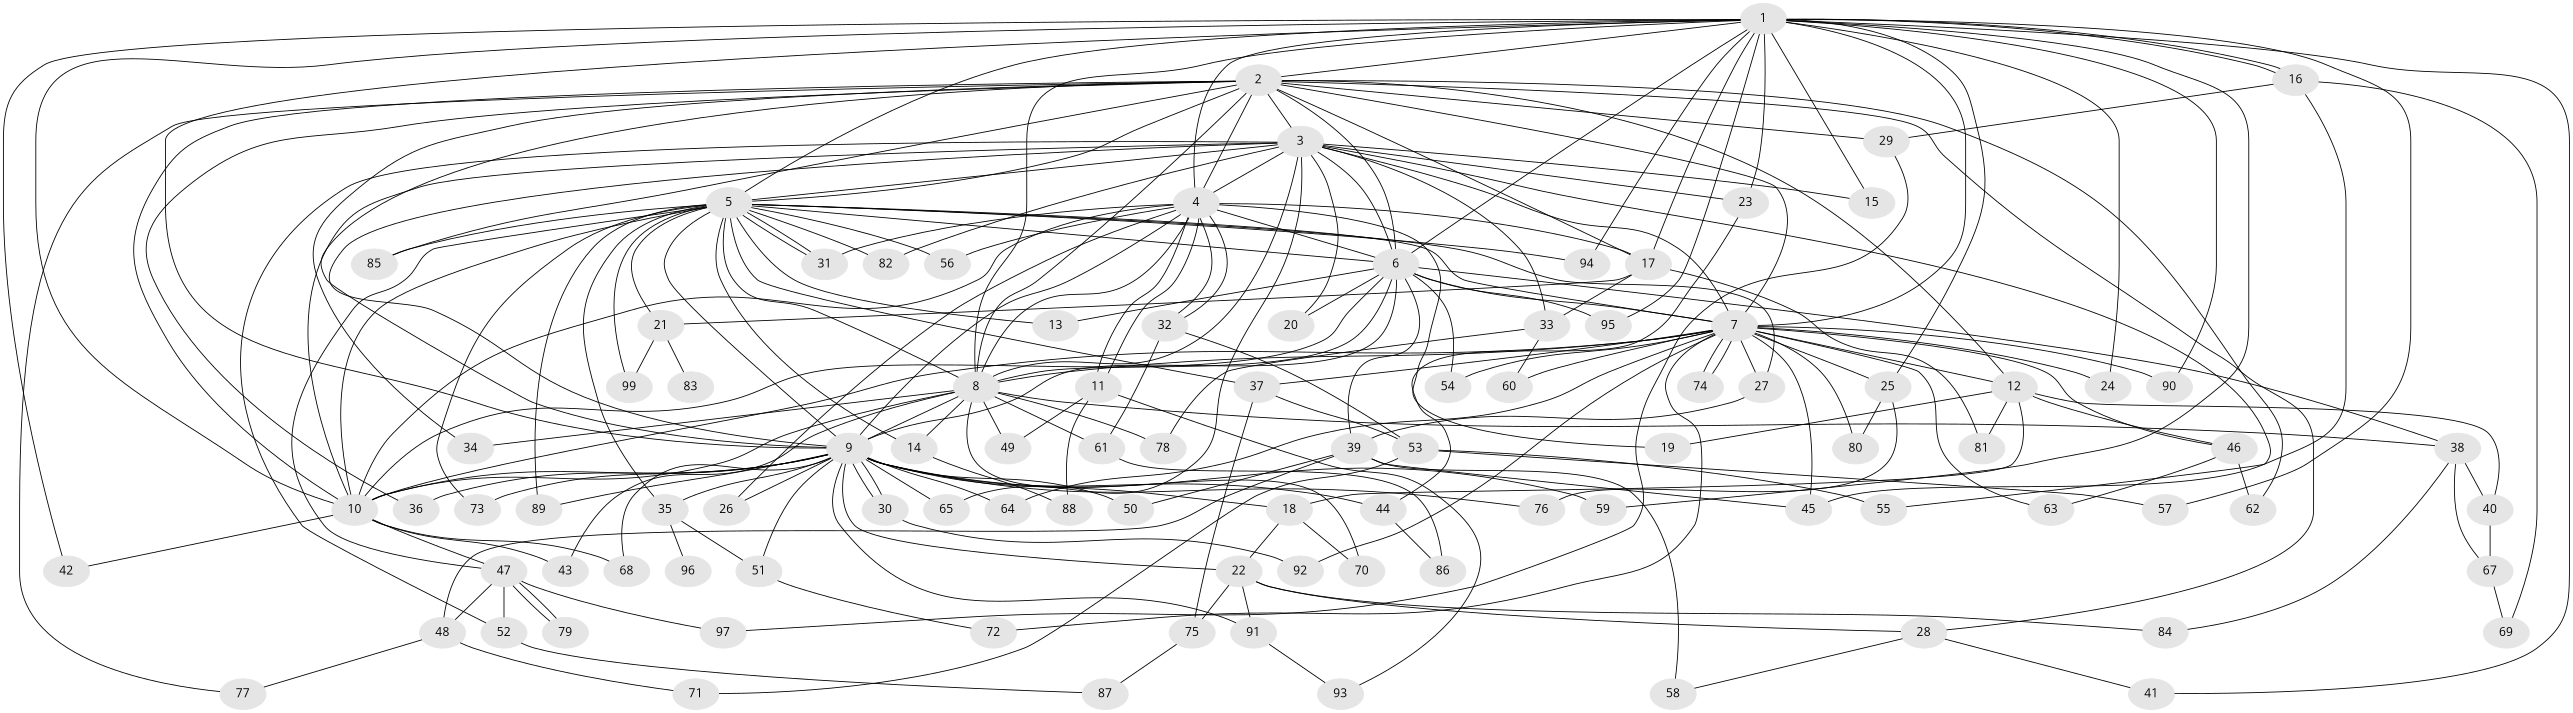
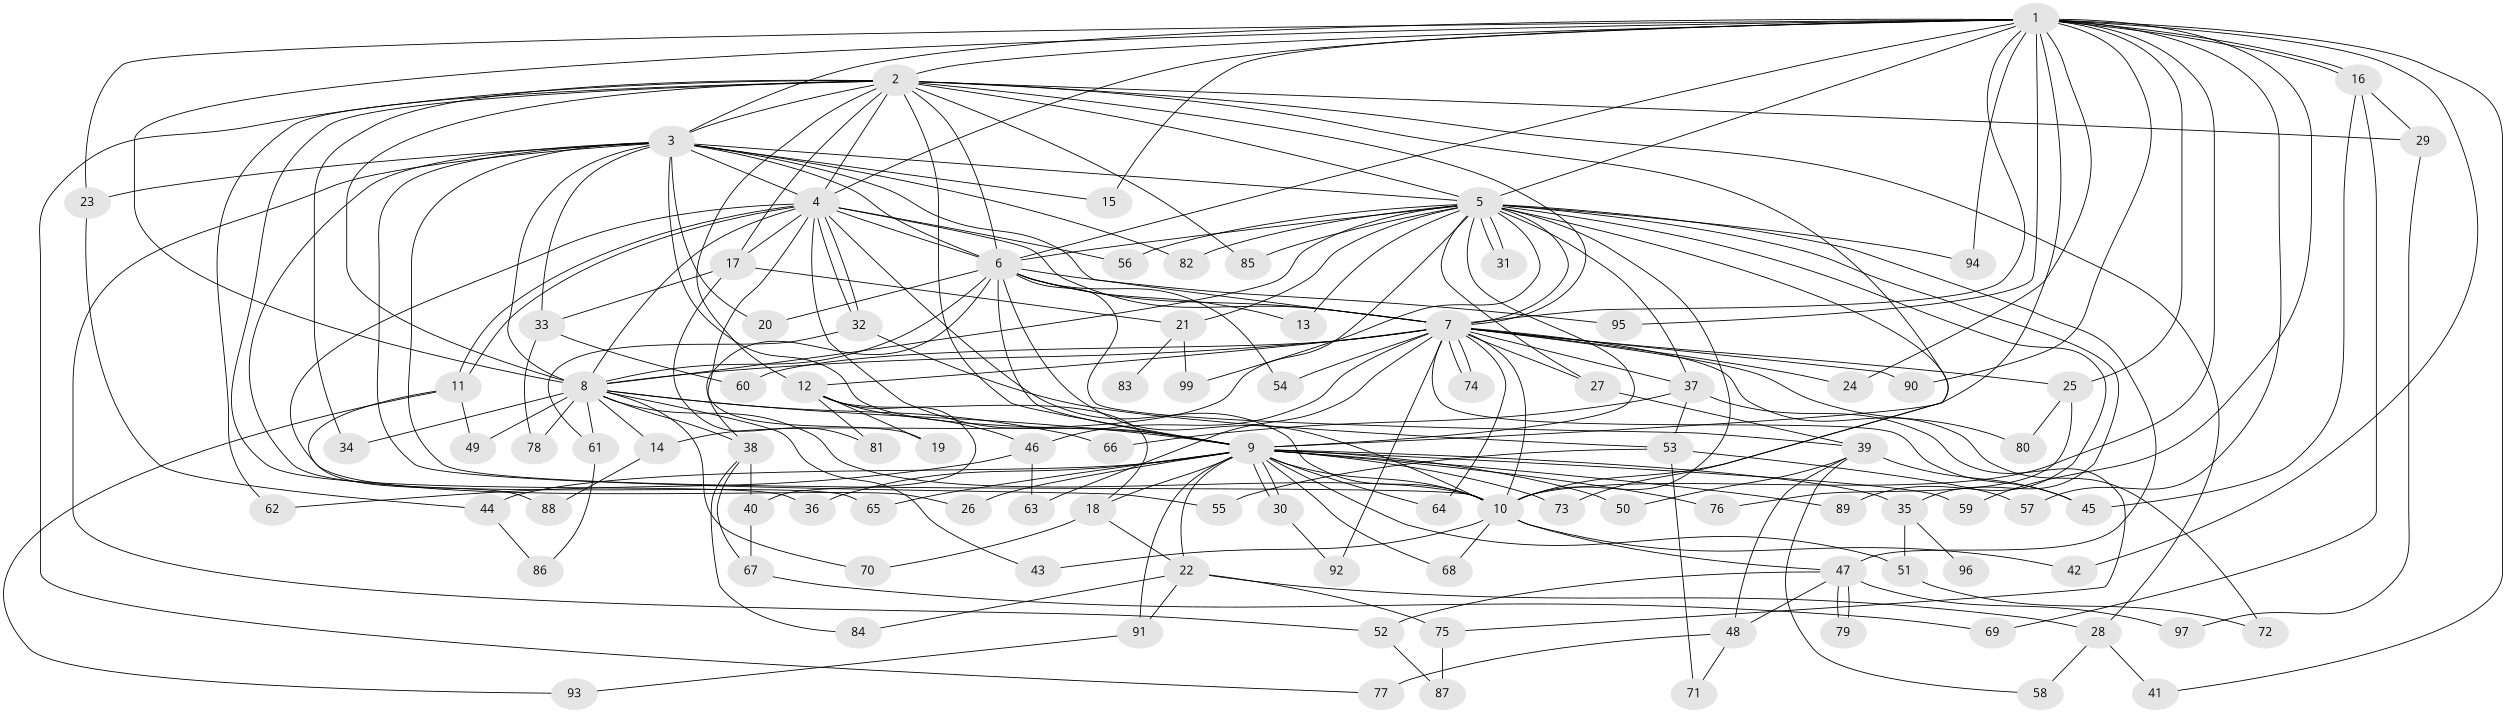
edge "1" -- "17": now "1" -- "3"
edge "4" -- "31": now "4" -- "7"
node "66": added
